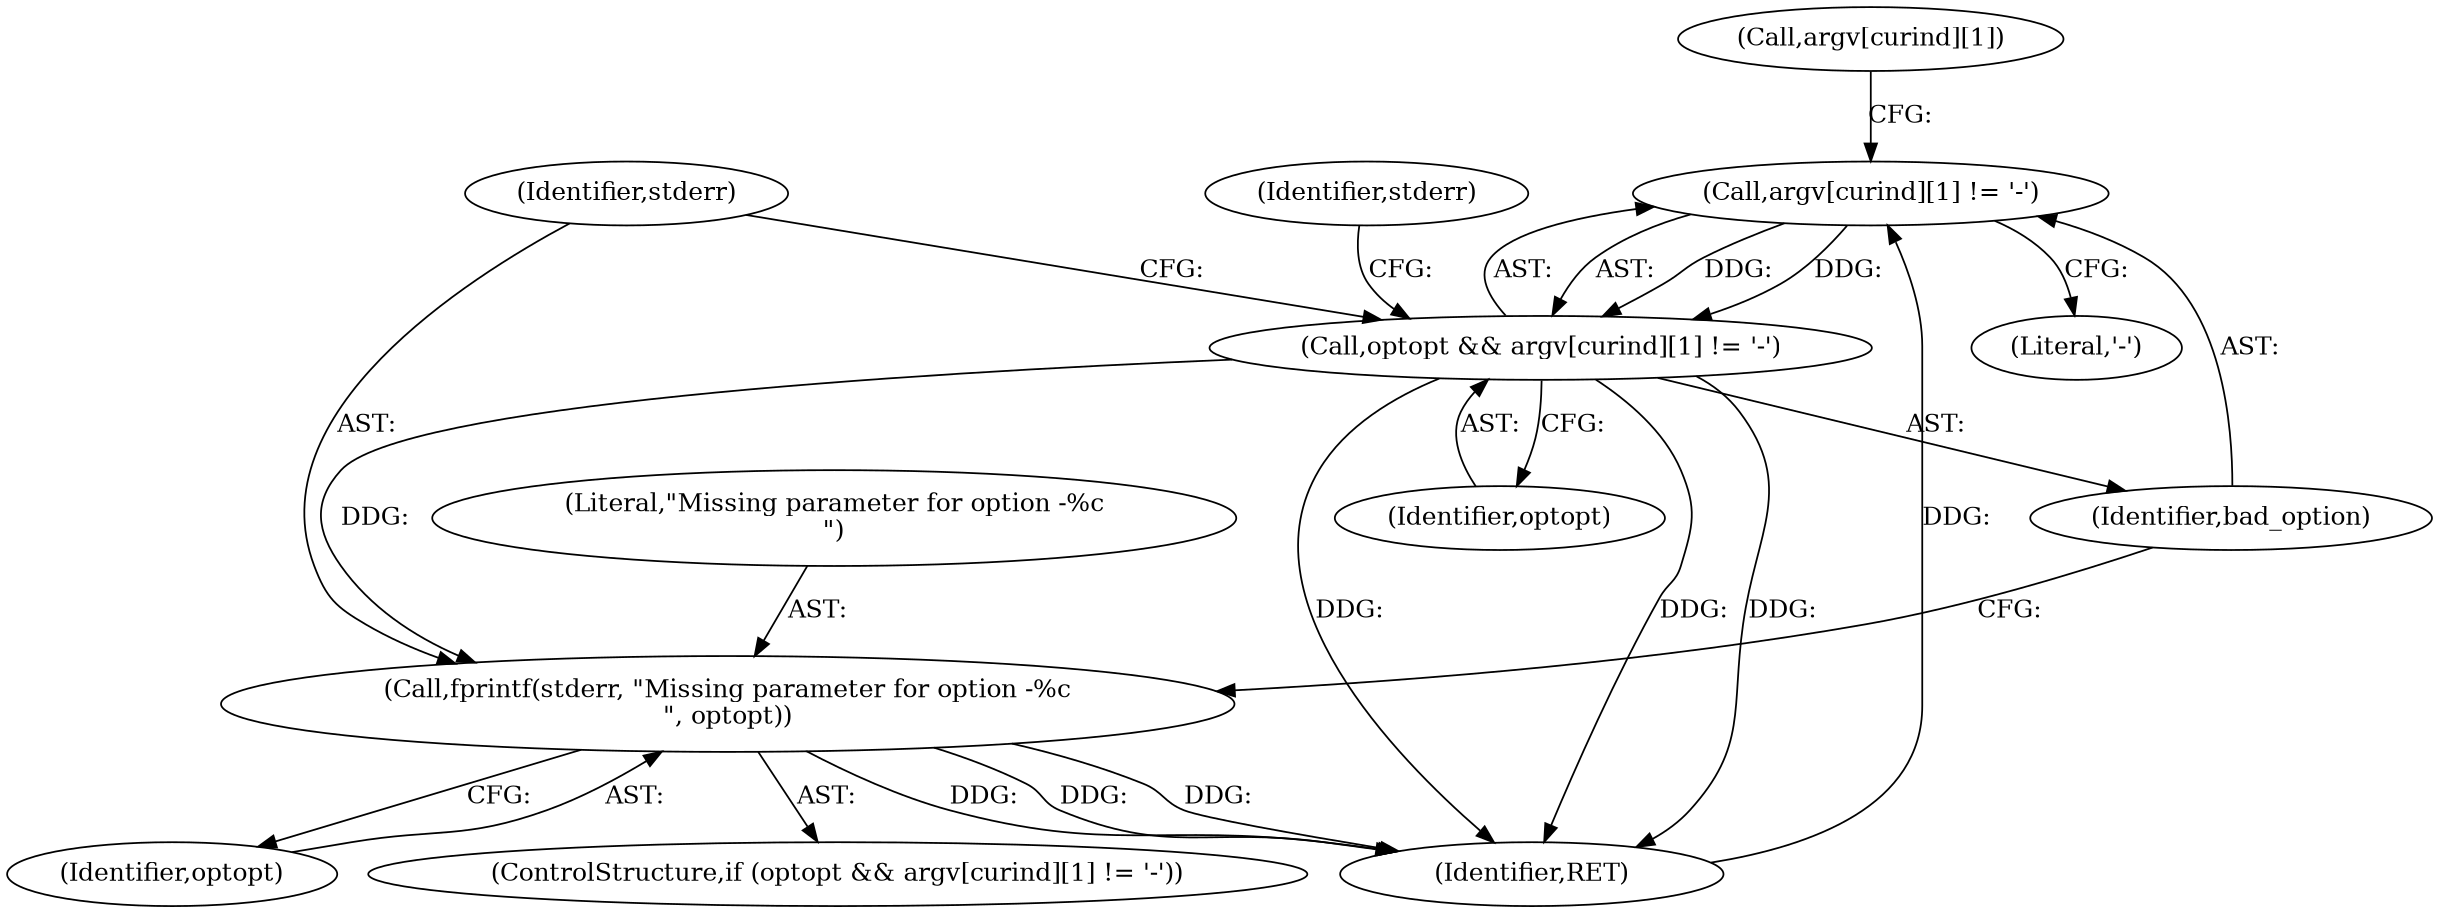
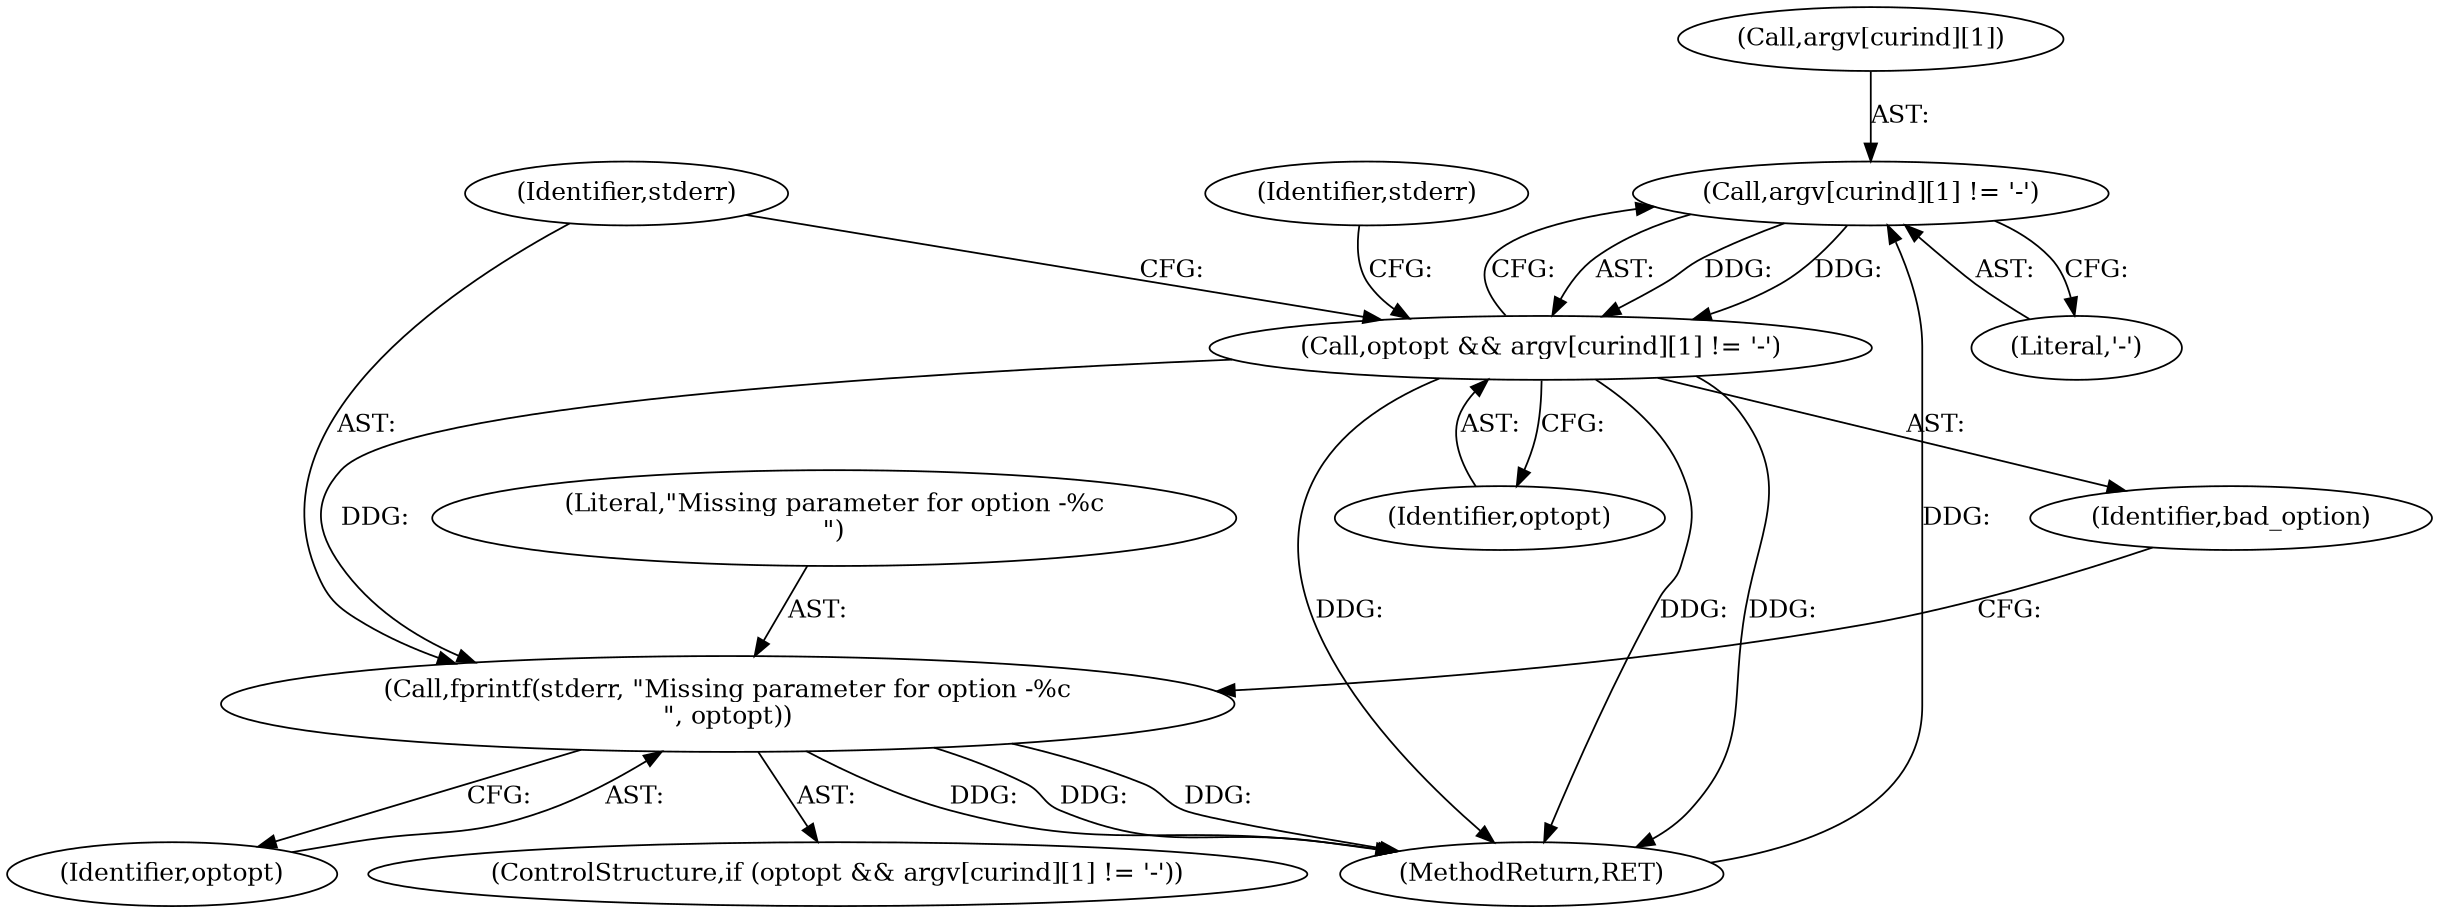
edge "(Call,argv[curind][1])" -> "(Call,argv[curind][1] != '-')": label "CFG: " -> "AST: "
edge "(Call,optopt && argv[curind][1] != '-')" -> "(Call,argv[curind][1] != '-')": label "AST: " -> "CFG: "
edge "(Identifier,bad_option)" -> "(Call,argv[curind][1] != '-')": now "(Literal,'-')" -> "(Call,argv[curind][1] != '-')"
node "(Identifier,RET)": label "(Identifier,RET)" -> "(MethodReturn,RET)"
